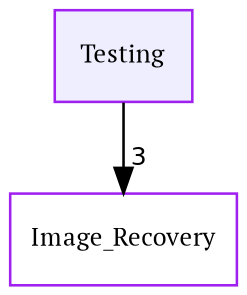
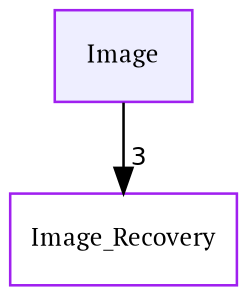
node "Testing": label "Testing" -> "Image"
